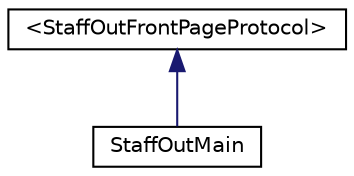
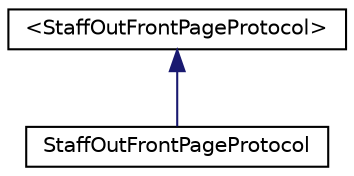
node "StaffOutMain": label "StaffOutMain" -> "StaffOutFrontPageProtocol"
